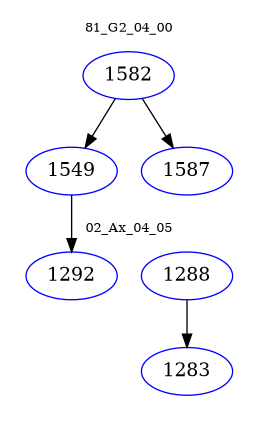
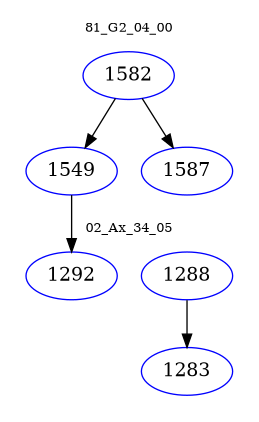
cluster "02_Ax_04_05": label "02_Ax_04_05" -> "02_Ax_34_05"
